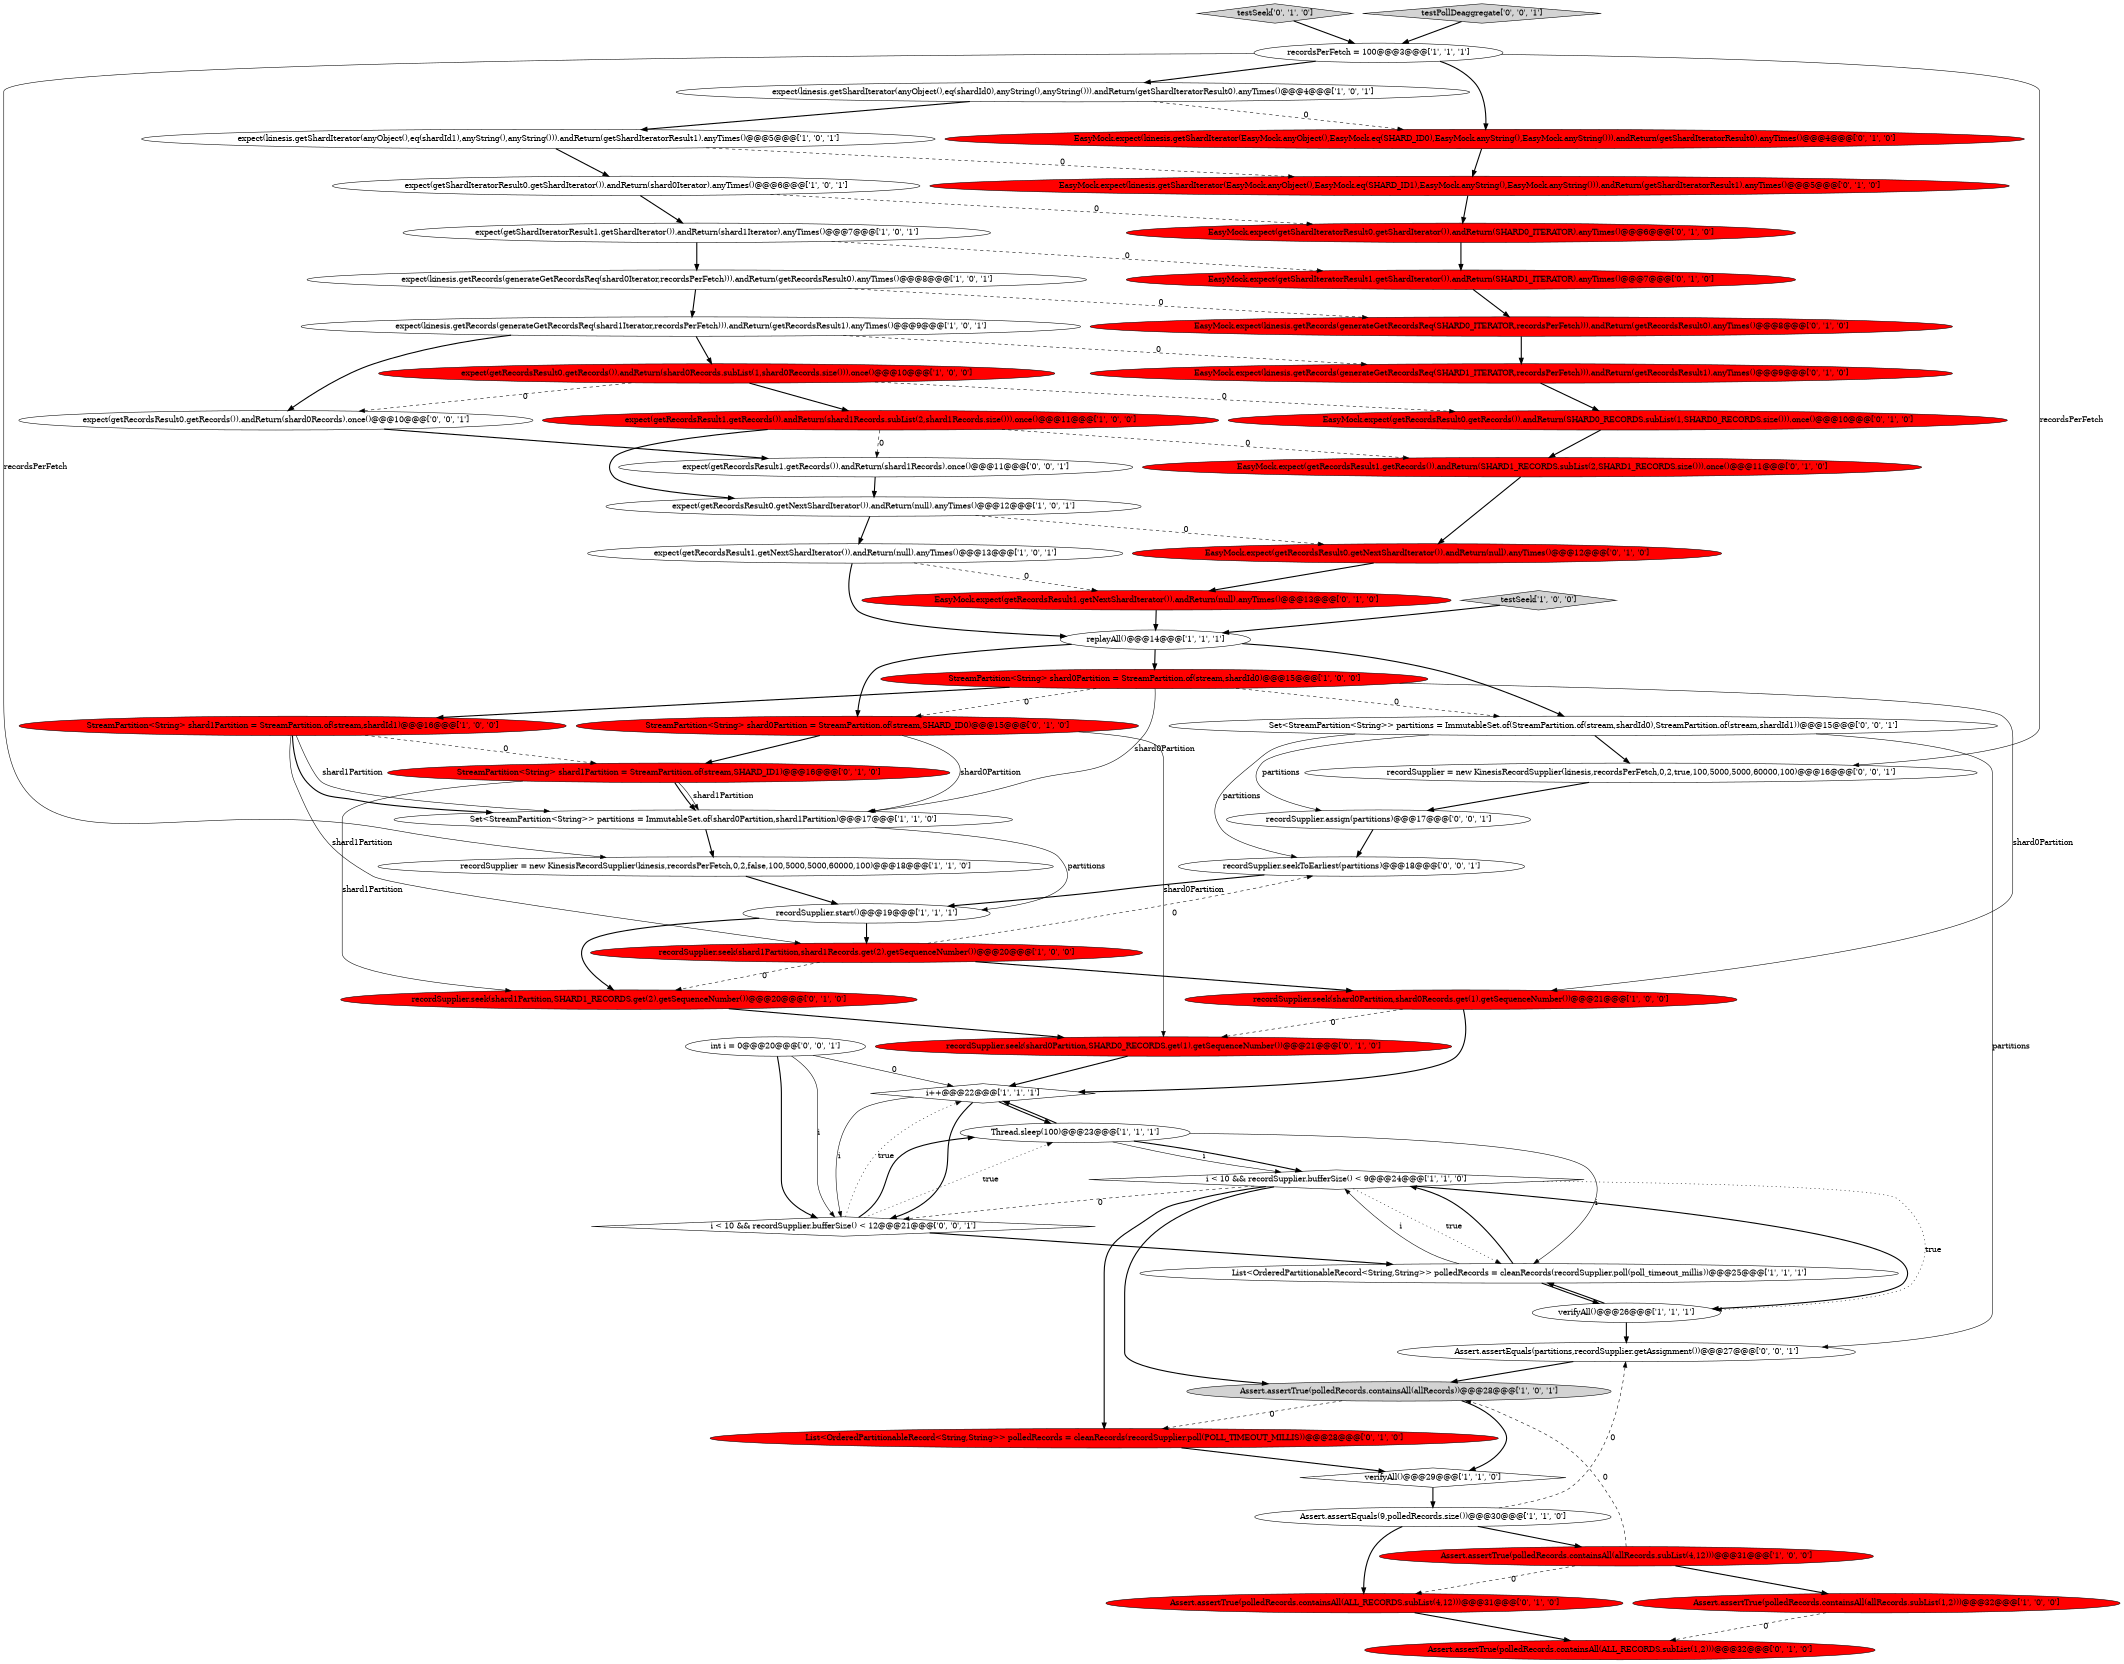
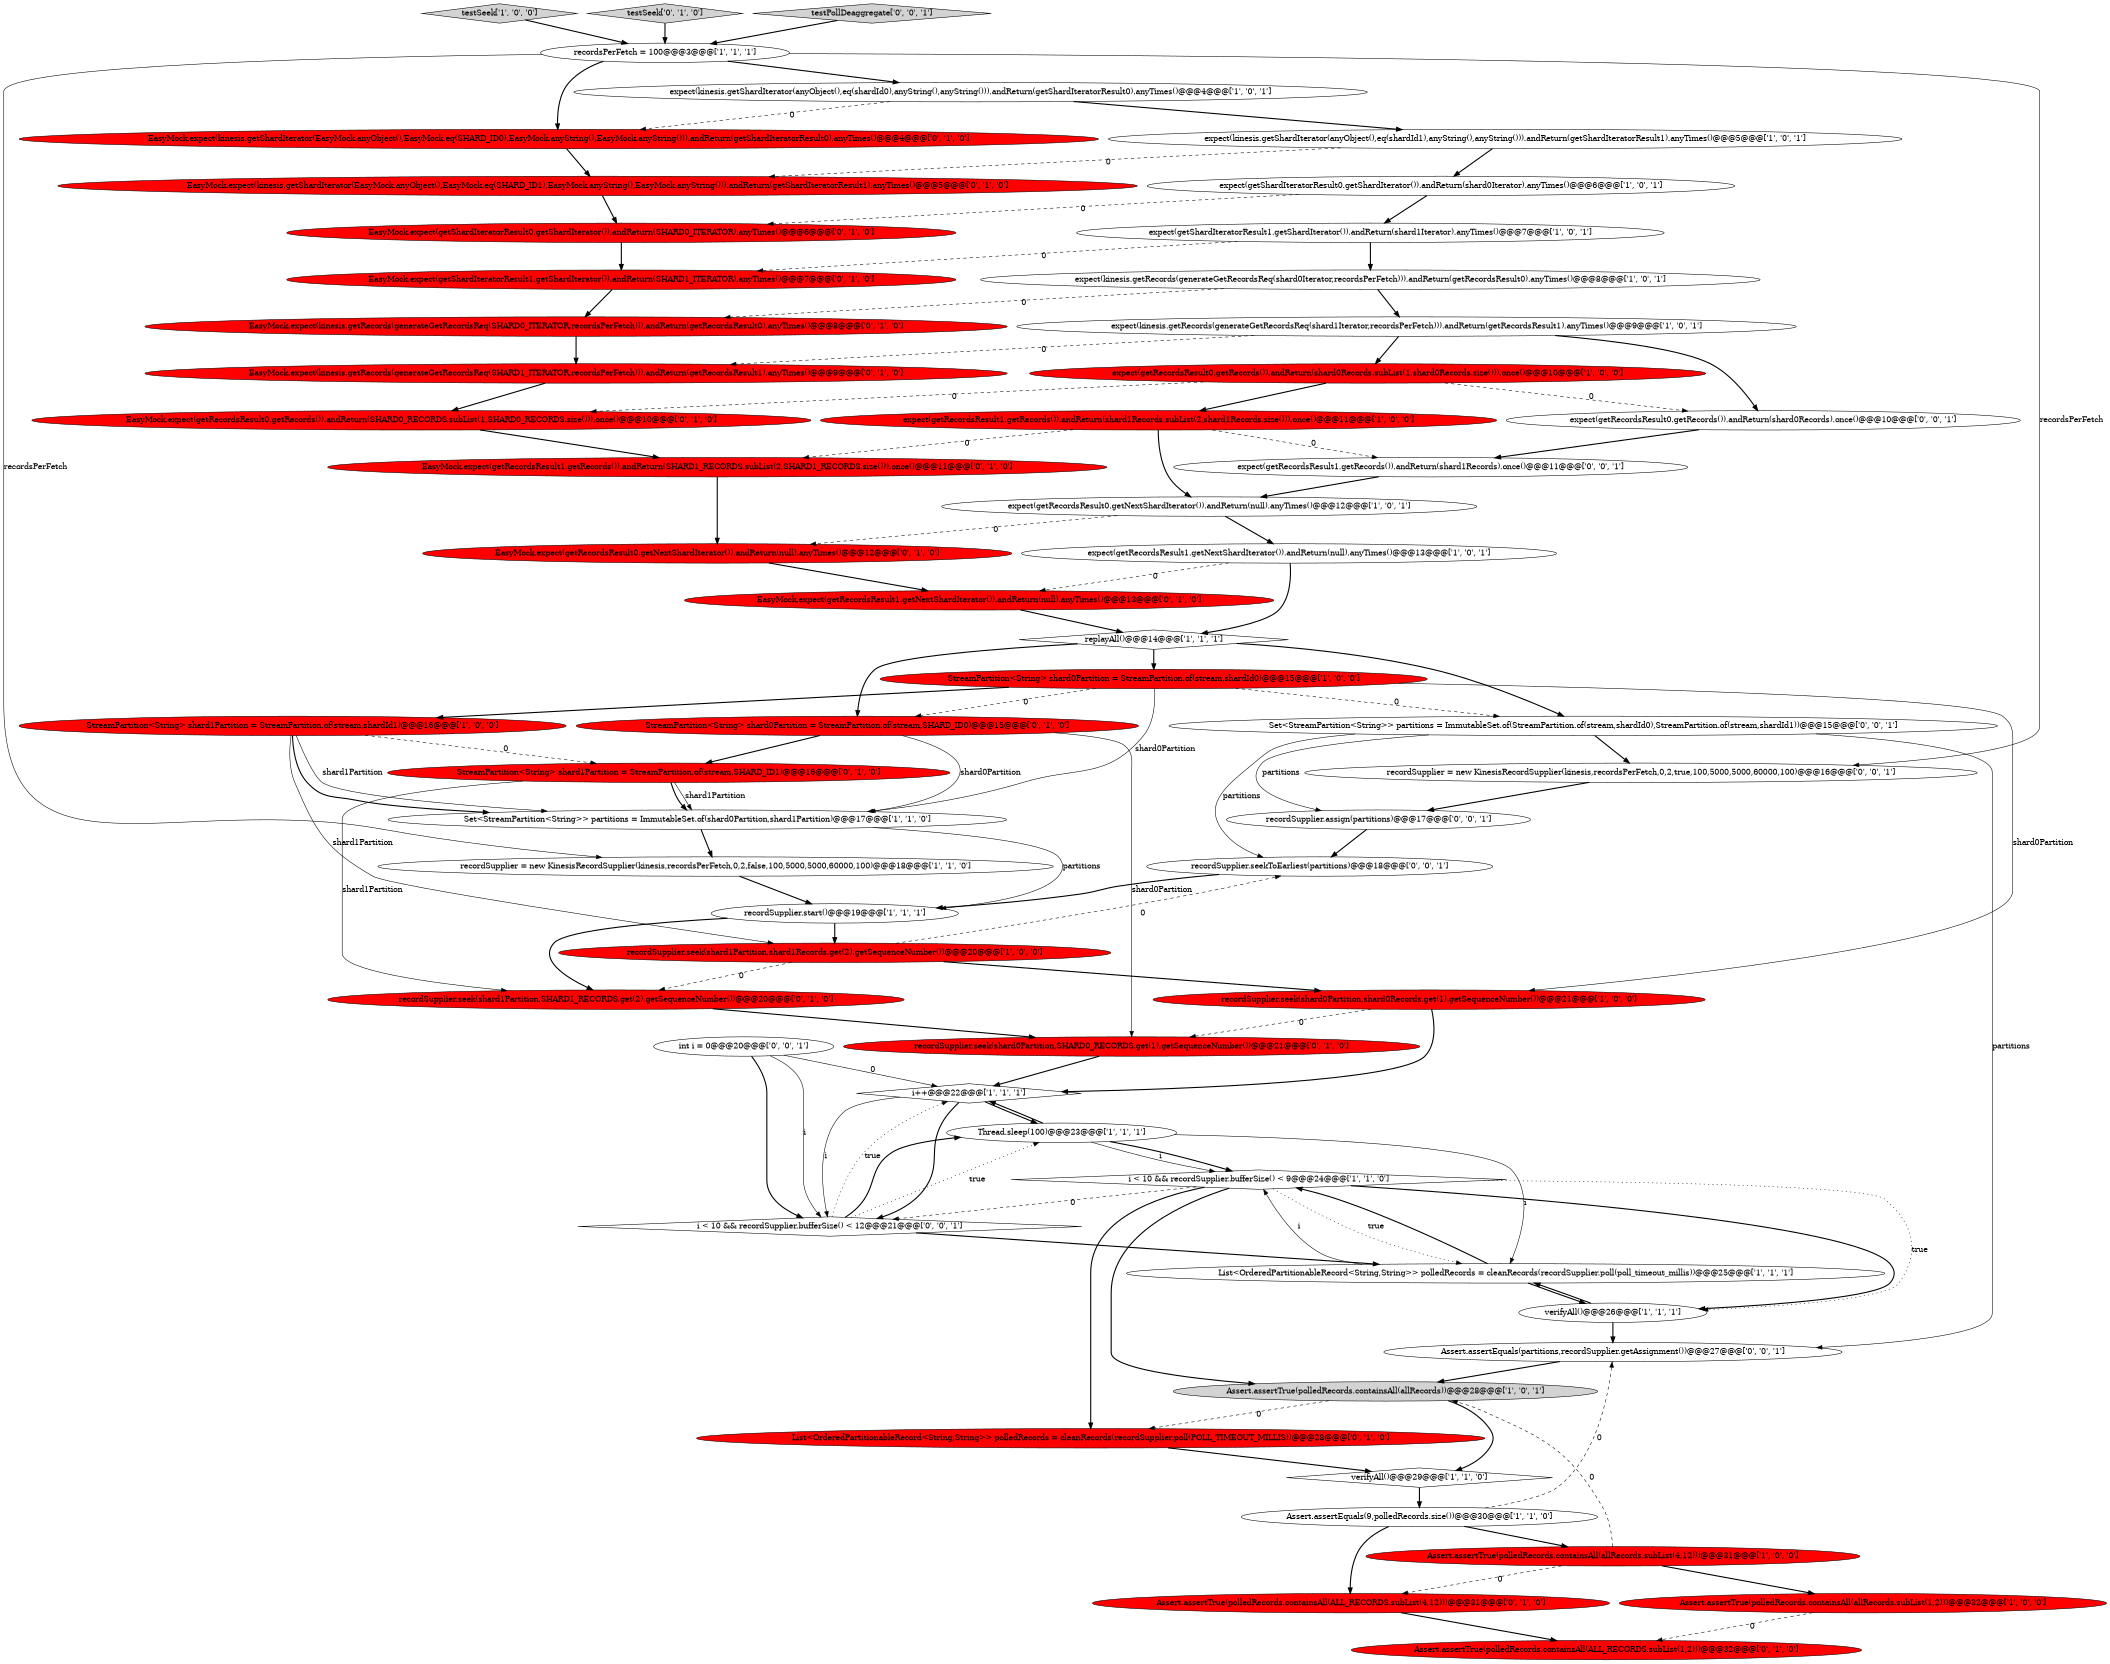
edge "testSeek['1', '0', '0']" -> "replayAll()@@@14@@@['1', '1', '1']": now "testSeek['1', '0', '0']" -> "recordsPerFetch = 100@@@3@@@['1', '1', '1']"
node "replayAll()@@@14@@@['1', '1', '1']": shape ellipse -> diamond
